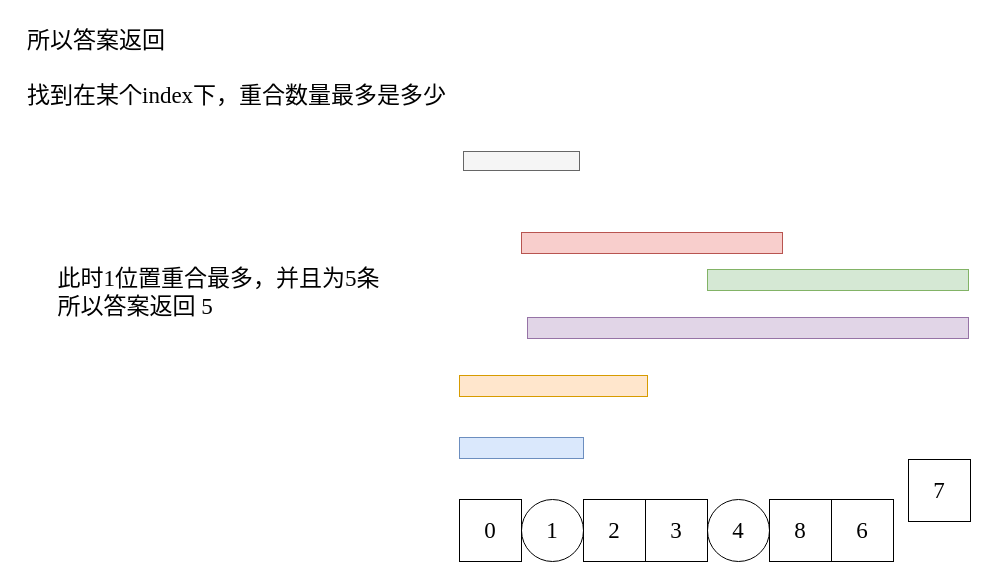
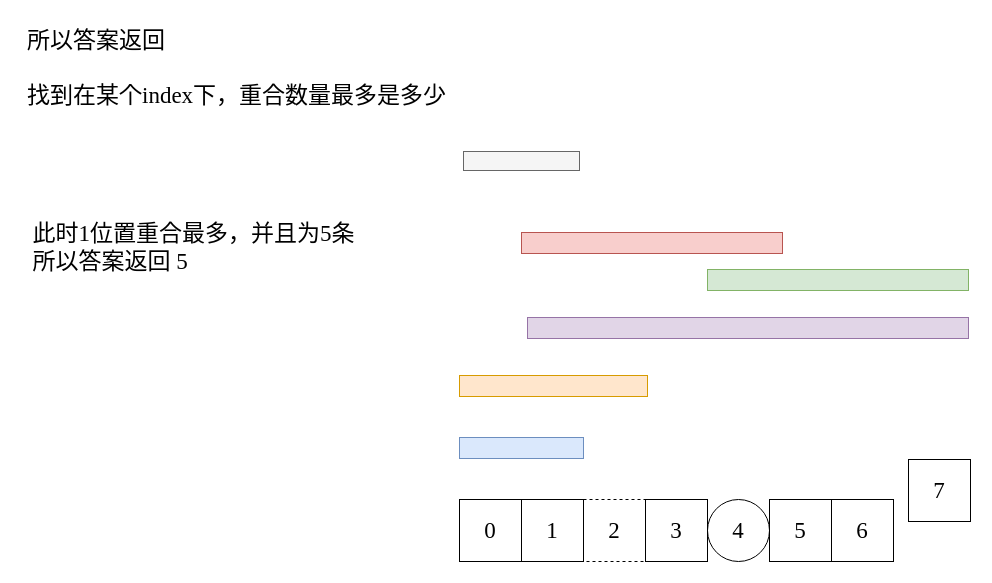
node "此时1位置重合最多，并且为5条 所以答案返回 5": moved (218, 292) -> (193, 247)
node "1": shape ellipse -> rectangle
node "2": style solid -> dashed
node "8": label "8" -> "5"
